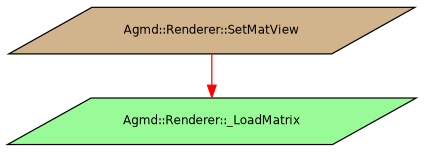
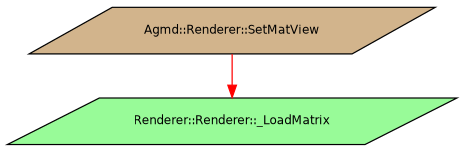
node "Agmd::Renderer::_LoadMatrix": label "Agmd::Renderer::_LoadMatrix" -> "Renderer::Renderer::_LoadMatrix"
